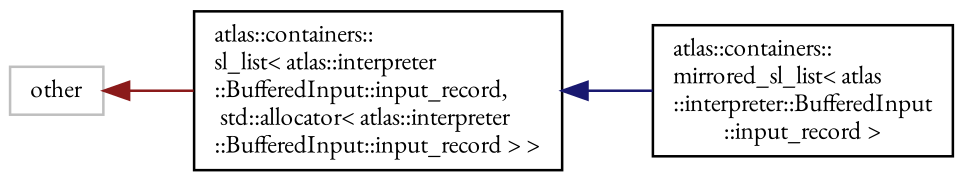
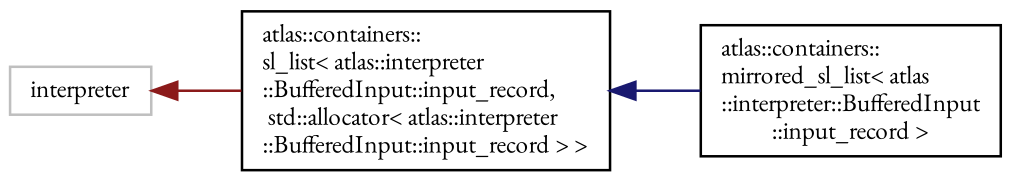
node "other": label "other" -> "interpreter"
